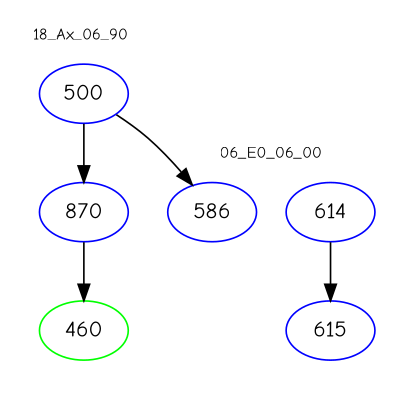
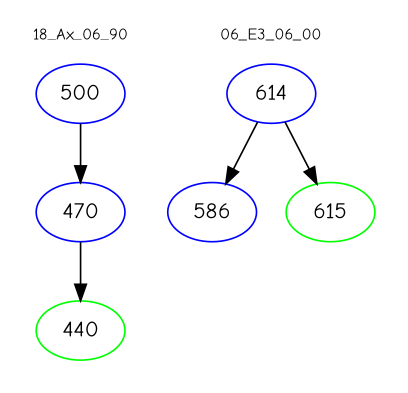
edge "500" -> "586": now "614" -> "586"
cluster "06_E0_06_00": label "06_E0_06_00" -> "06_E3_06_00"
node "870": label "870" -> "470"
node "460": label "460" -> "440"
node "615": color blue -> green
